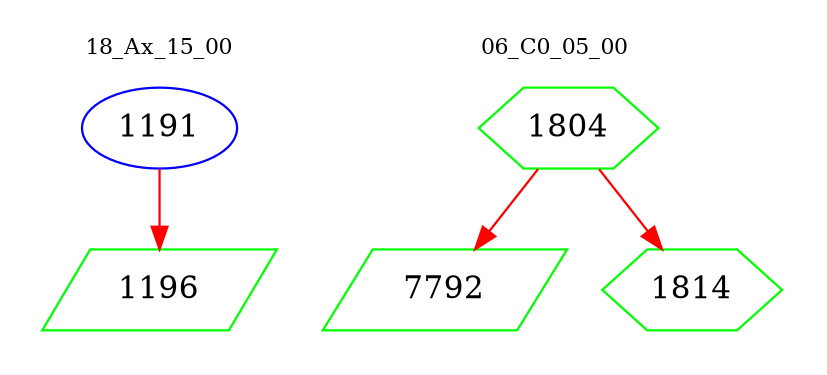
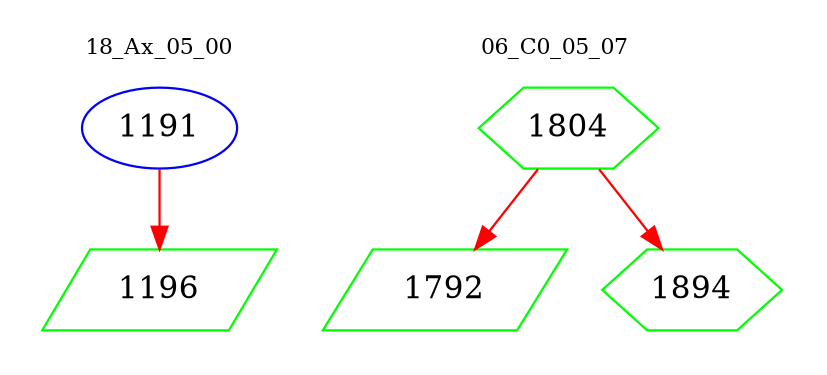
cluster "18_Ax_15_00": label "18_Ax_15_00" -> "18_Ax_05_00"
cluster "06_C0_05_00": label "06_C0_05_00" -> "06_C0_05_07"
node "7792": label "7792" -> "1792"
node "1814": label "1814" -> "1894"
